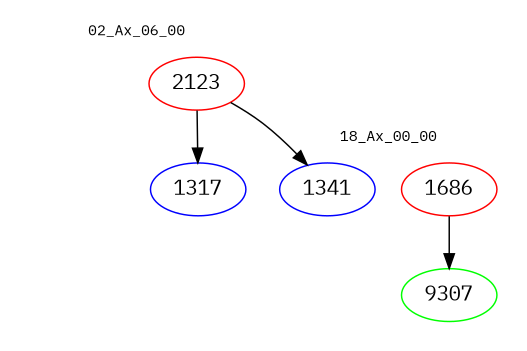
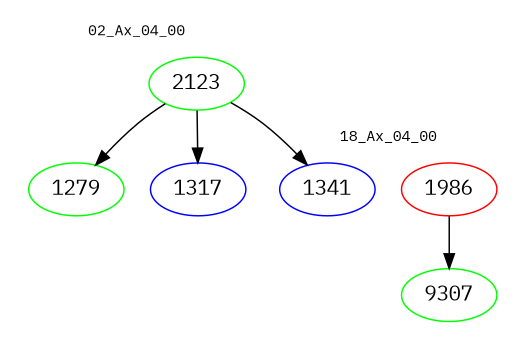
cluster "02_Ax_06_00": label "02_Ax_06_00" -> "02_Ax_04_00"
node "2123": color red -> green
cluster "18_Ax_00_00": label "18_Ax_00_00" -> "18_Ax_04_00"
node "1279": added
node "1686": label "1686" -> "1986"
